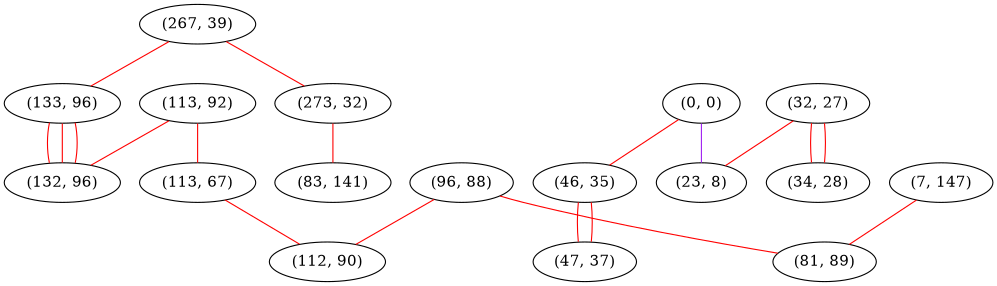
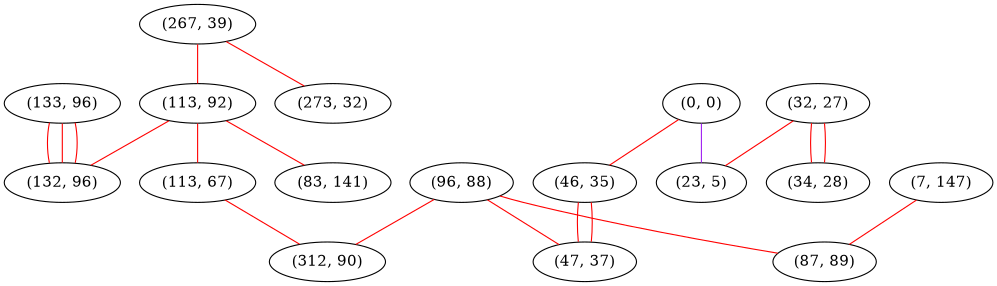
edge "(267, 39)" -- "(133, 96)": now "(267, 39)" -- "(113, 92)"
edge "(273, 32)" -- "(83, 141)": now "(113, 92)" -- "(83, 141)"
node "(23, 8)": label "(23, 8)" -> "(23, 5)"
edge "(96, 88)" -- "(47, 37)": added
node "(112, 90)": label "(112, 90)" -> "(312, 90)"
node "(81, 89)": label "(81, 89)" -> "(87, 89)"
